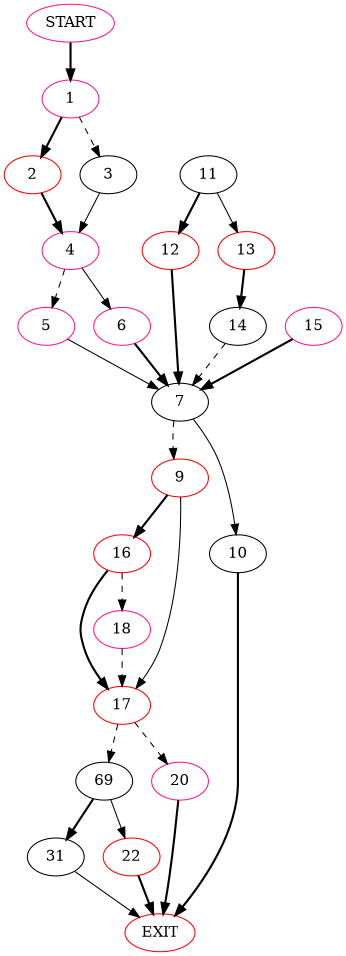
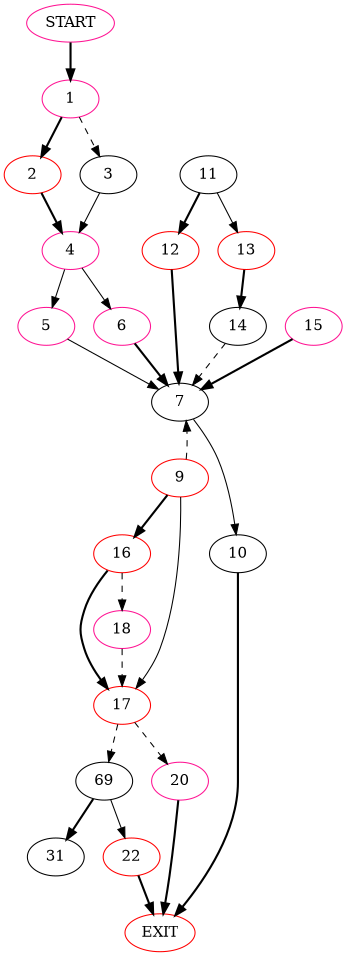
edge "4" -> "5": style dashed -> solid
edge "7" -> "9": reversed
edge "31" -> "EXIT": removed
